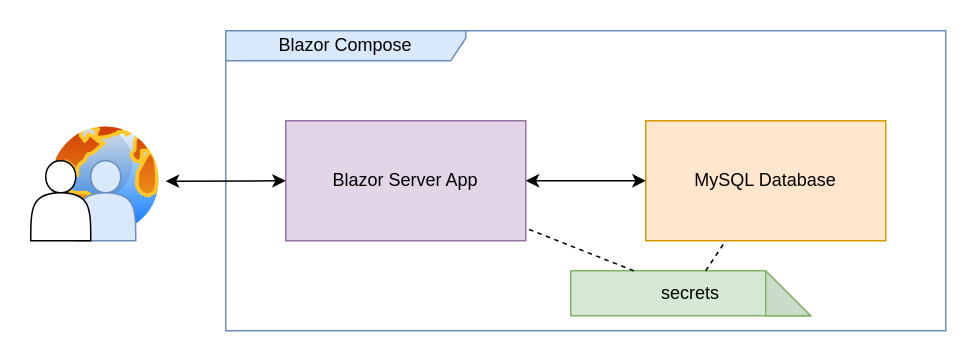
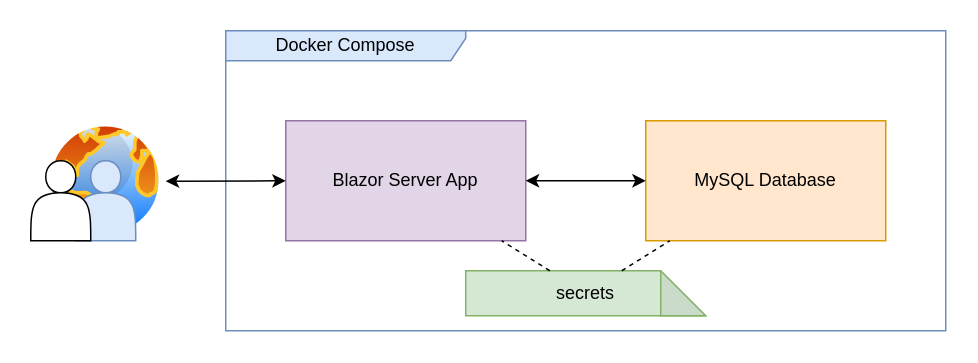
node "Blazor Compose": label "Blazor Compose" -> "Docker Compose"
node "secrets": moved (691, 293) -> (586, 293)
